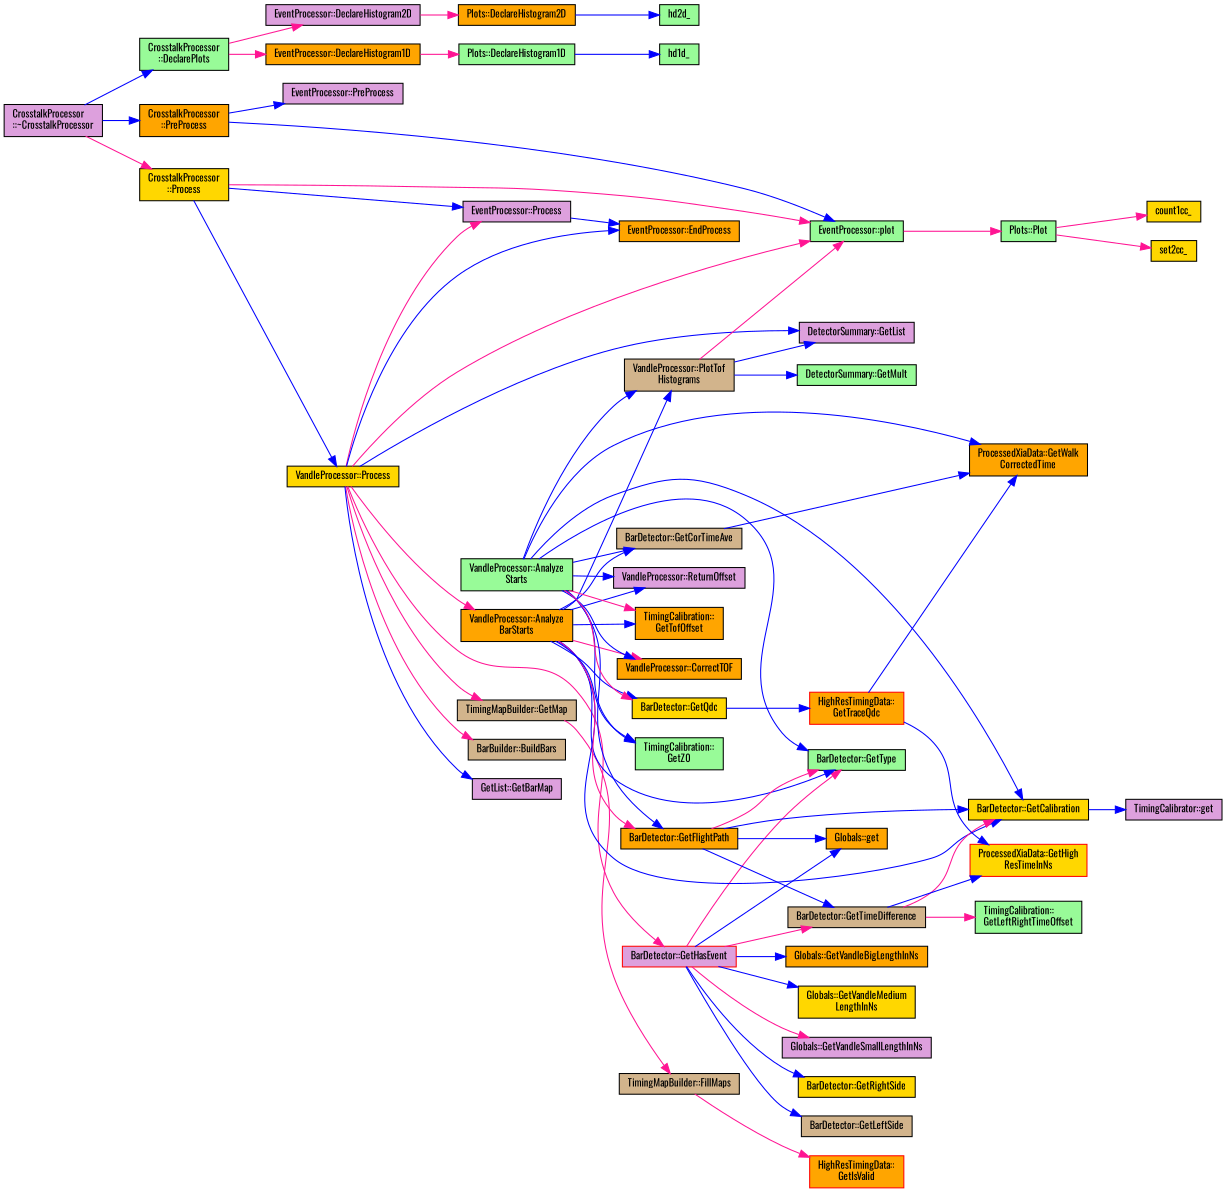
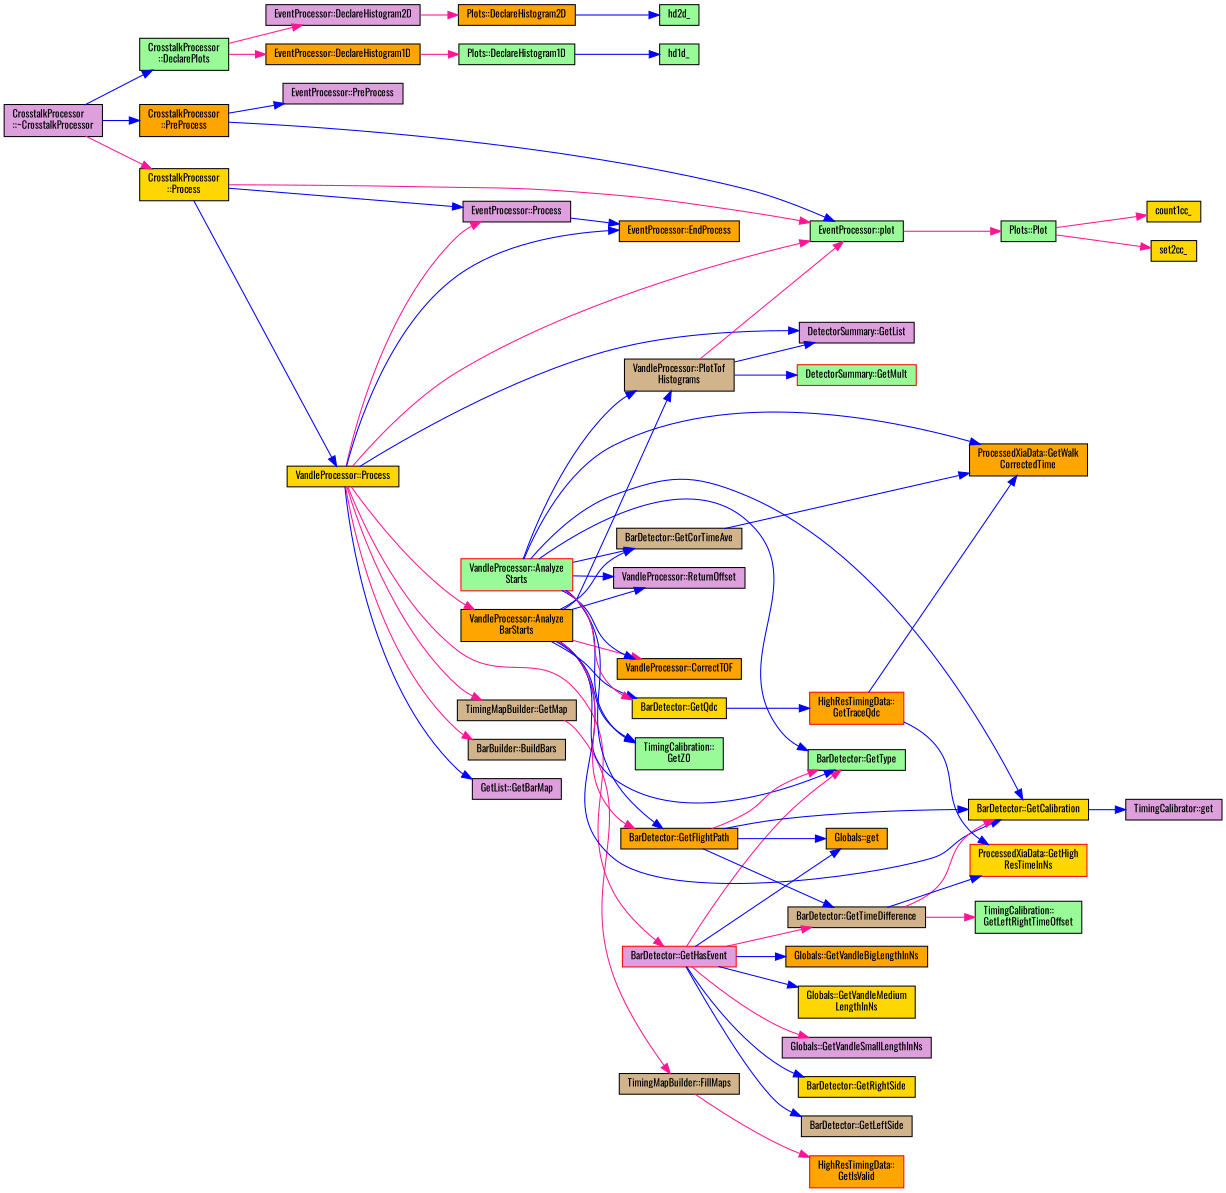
node "DetectorSummary::GetMult": color black -> red
node "VandleProcessor::Analyze Starts": color black -> red
node "TimingCalibration:: GetTofOffset": removed
